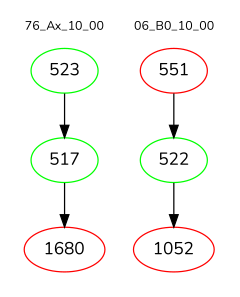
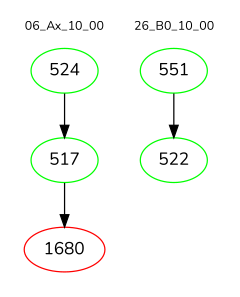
cluster "76_Ax_10_00": label "76_Ax_10_00" -> "06_Ax_10_00"
cluster "06_B0_10_00": label "06_B0_10_00" -> "26_B0_10_00"
node "523": label "523" -> "524"
node "551": color red -> green
node "1052": removed
